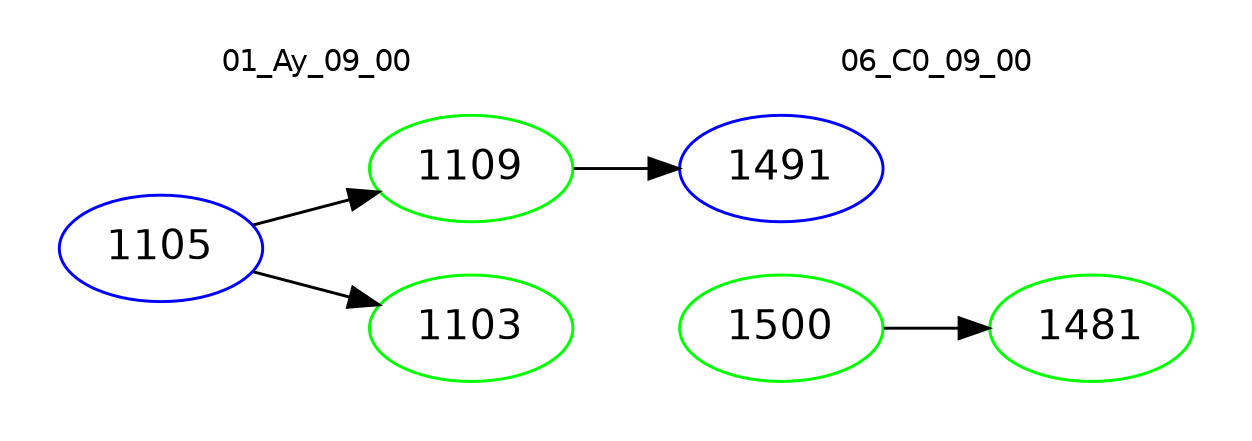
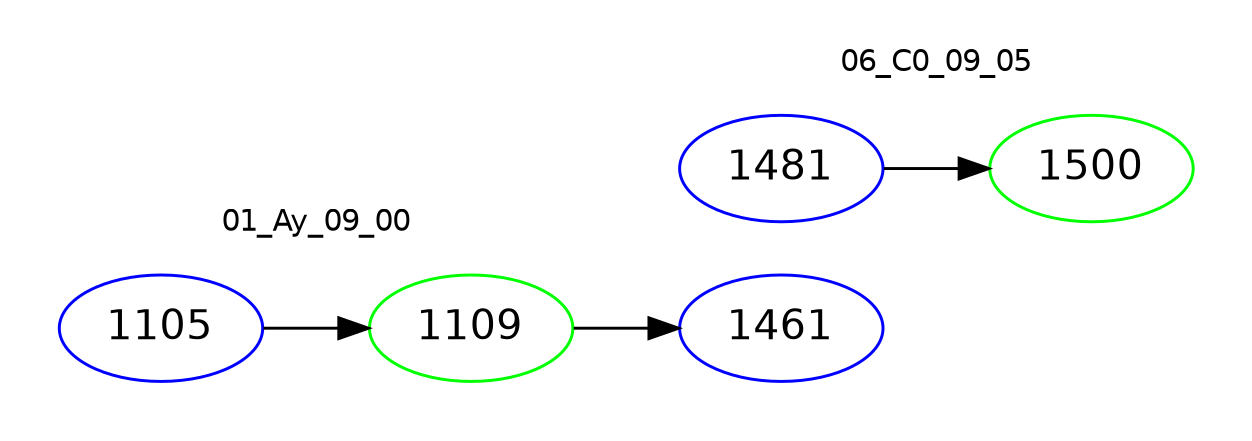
cluster "06_C0_09_00": label "06_C0_09_00" -> "06_C0_09_05"
node "1491": label "1491" -> "1461"
node "1103": removed
edge "1500" -> "1481": reversed
node "1481": color green -> blue
